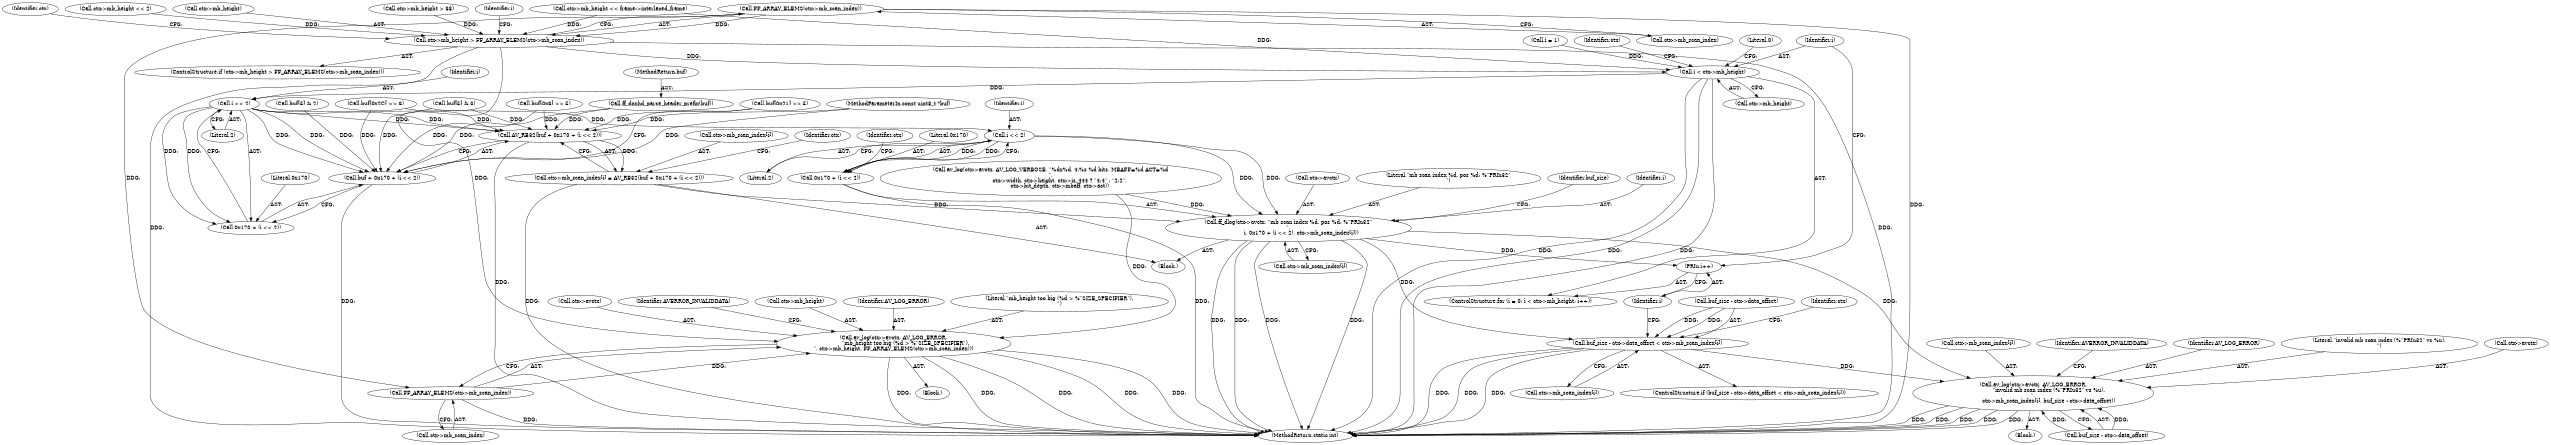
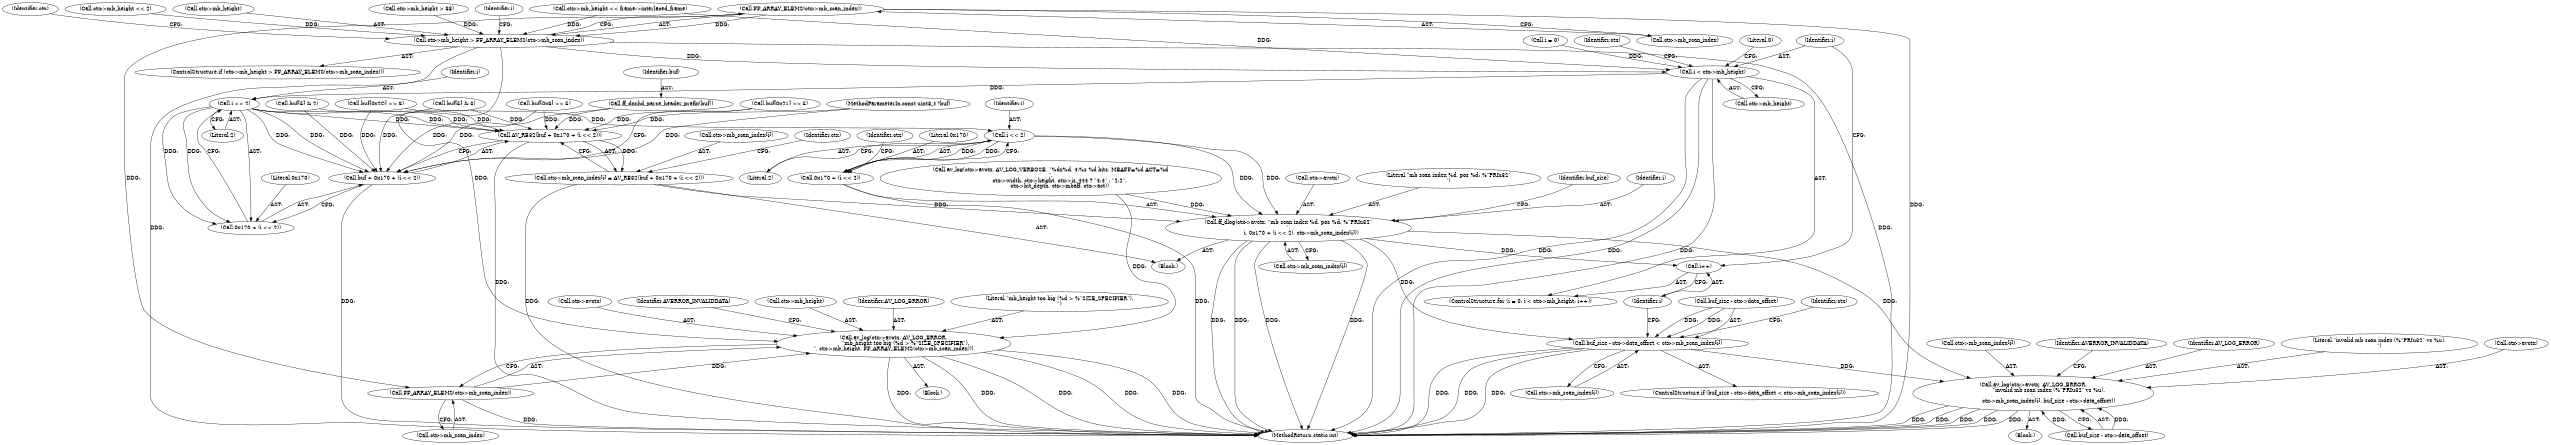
node "(Call,i = 1)": label "(Call,i = 1)" -> "(Call,i = 0)"
node "(MethodReturn,buf)": label "(MethodReturn,buf)" -> "(Identifier,buf)"
edge "(Call,buf[5] & 2)" -> "(Call,AV_RB32(buf + 0x170 + (i << 2)))": added, label "DDG:"
node "(PRIu,i++)": label "(PRIu,i++)" -> "(Call,i++)"
